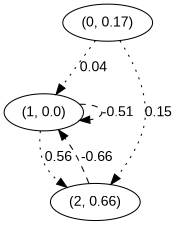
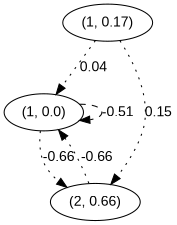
node "(0, 0.17)": label "(0, 0.17)" -> "(1, 0.17)"
edge "(1, 0.0)" -> "(2, 0.66)": label "0.56" -> "-0.66"
edge "(2, 0.66)" -> "(1, 0.0)": style dashed -> dotted
